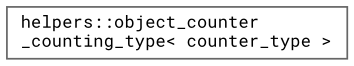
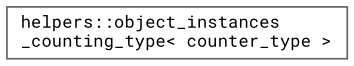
node "helpers::object_counter _counting_type< counter_type >": label "helpers::object_counter _counting_type< counter_type >" -> "helpers::object_instances _counting_type< counter_type >"
